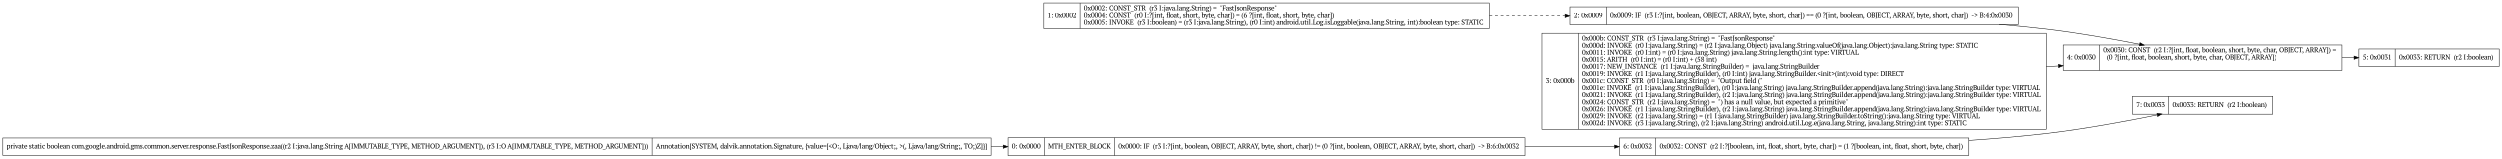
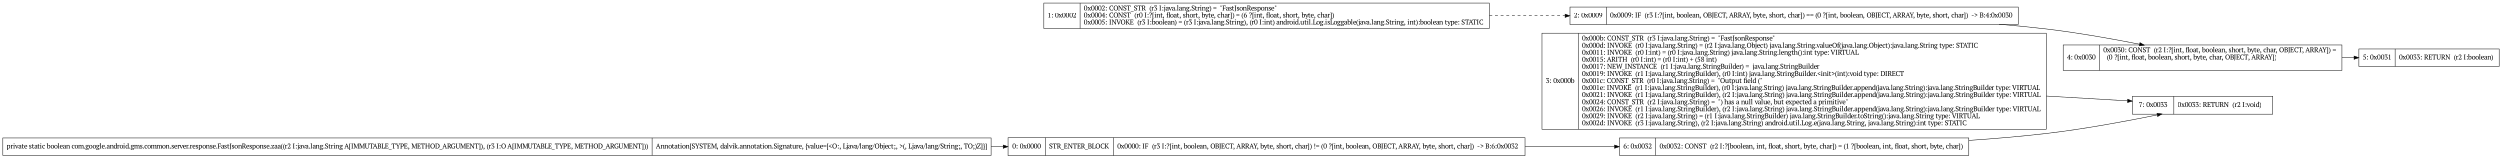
edge "3: 0x000b" -> "4: 0x0030": now "3: 0x000b" -> "7: 0x0033"
node "7: 0x0033": text "0x0033: RETURN  (r2 I:boolean)" -> "0x0033: RETURN  (r2 I:void)"
node "0: 0x0000": text "MTH_ENTER_BLOCK" -> "STR_ENTER_BLOCK"
